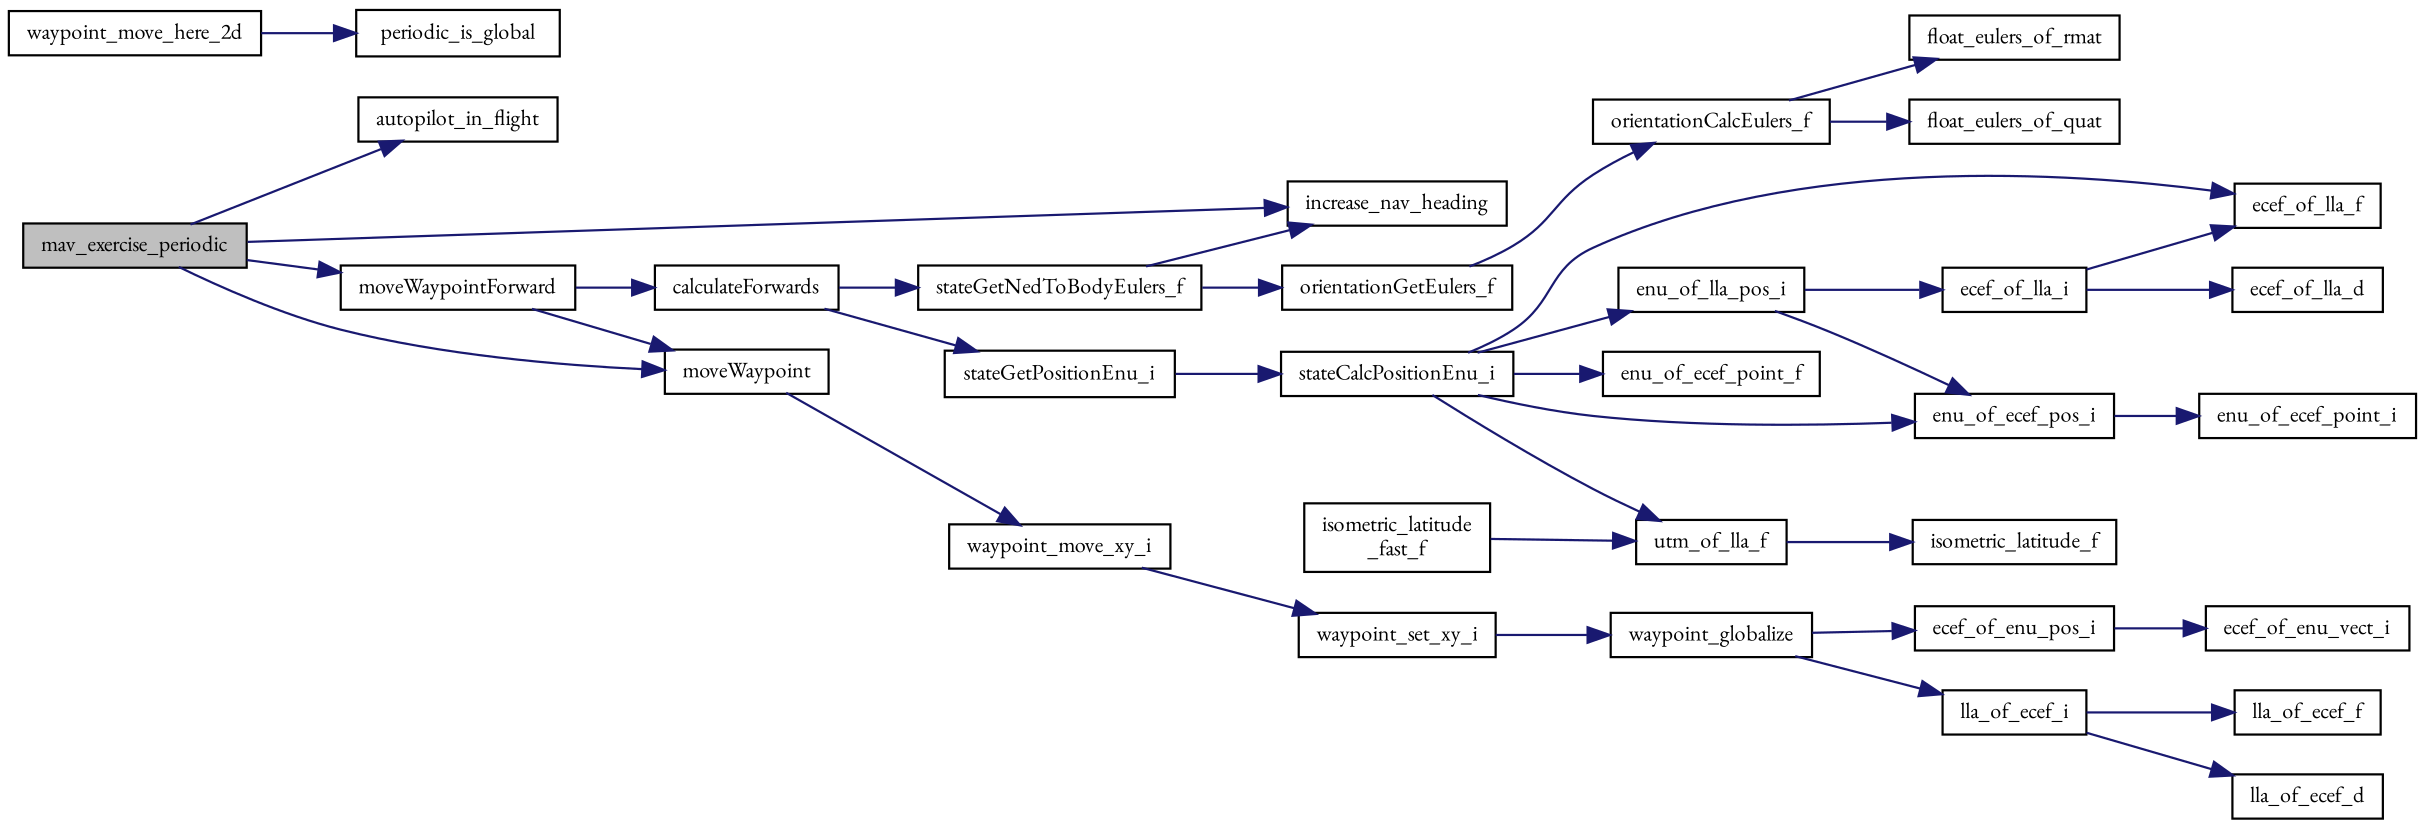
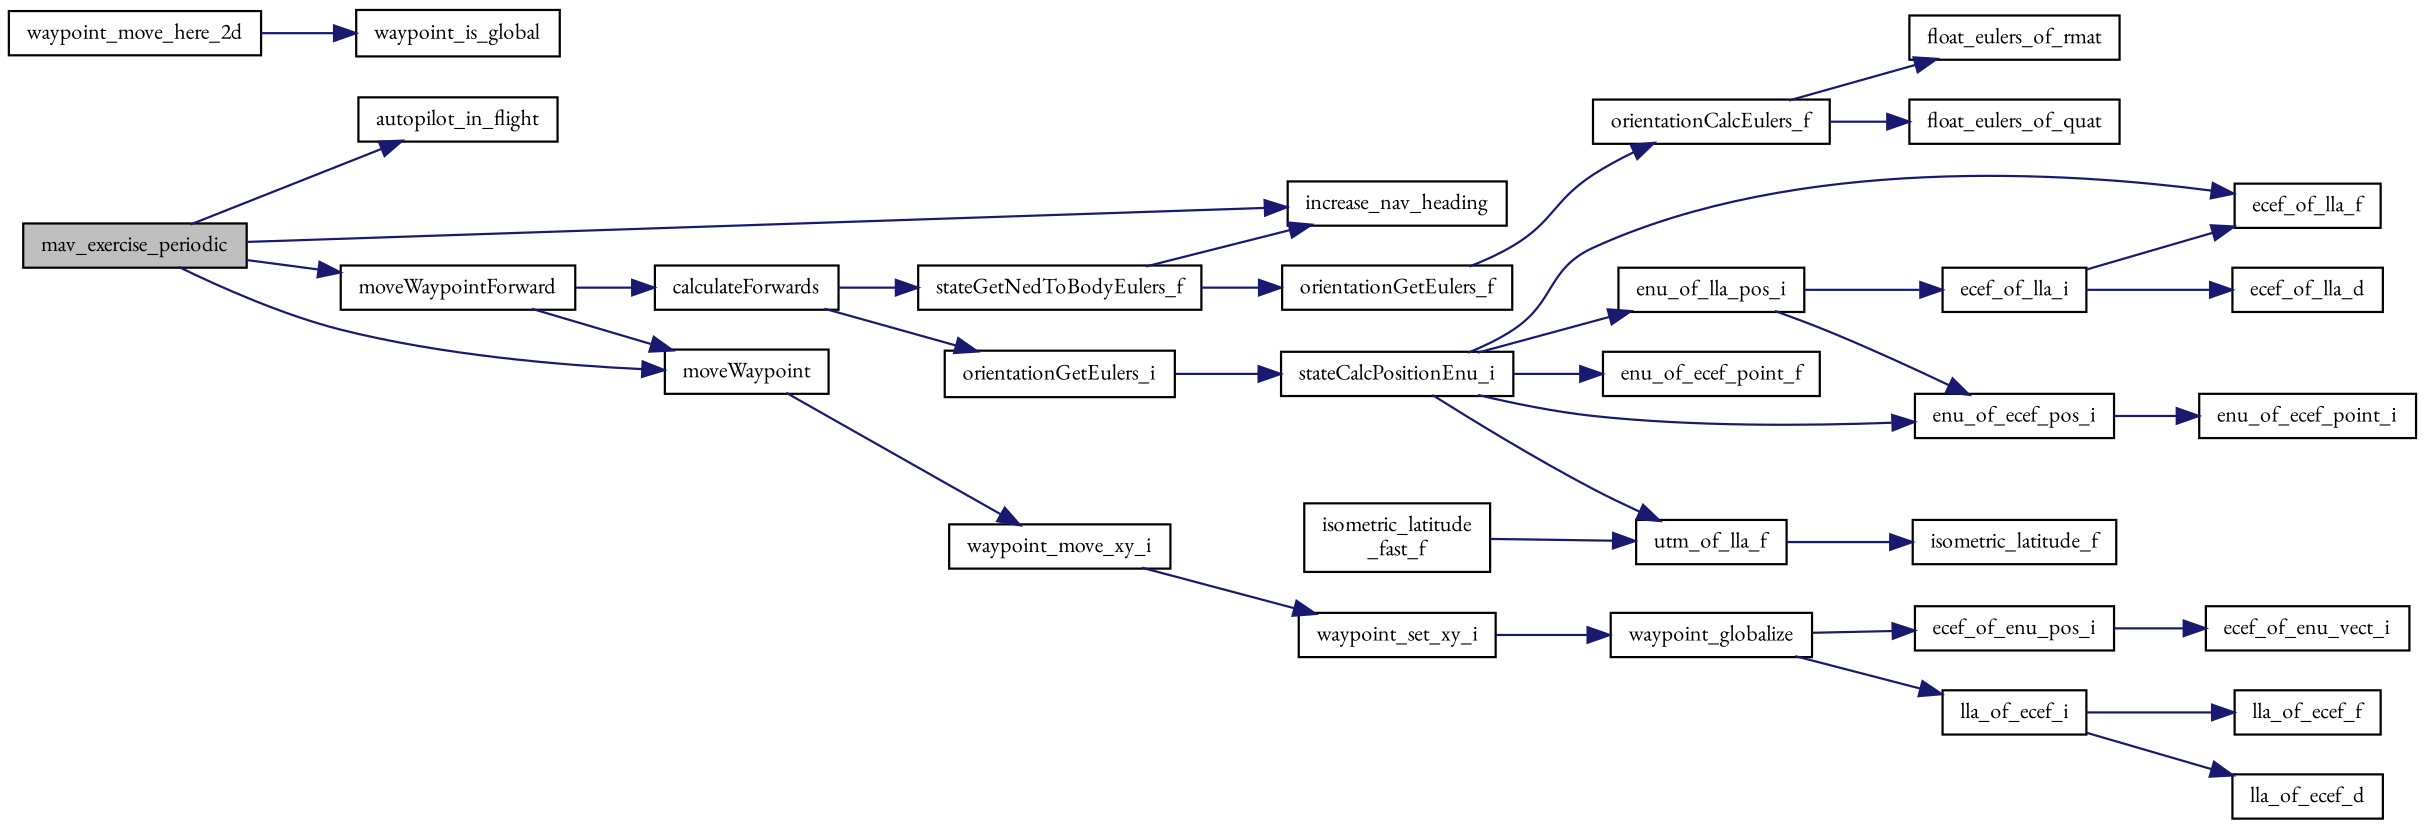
node "periodic_is_global": label "periodic_is_global" -> "waypoint_is_global"
node "stateGetPositionEnu_i": label "stateGetPositionEnu_i" -> "orientationGetEulers_i"
